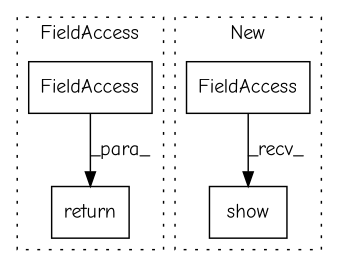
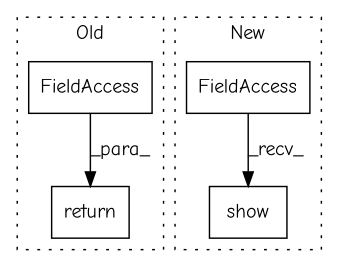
cluster "FieldAccess": label "FieldAccess" -> "Old"
